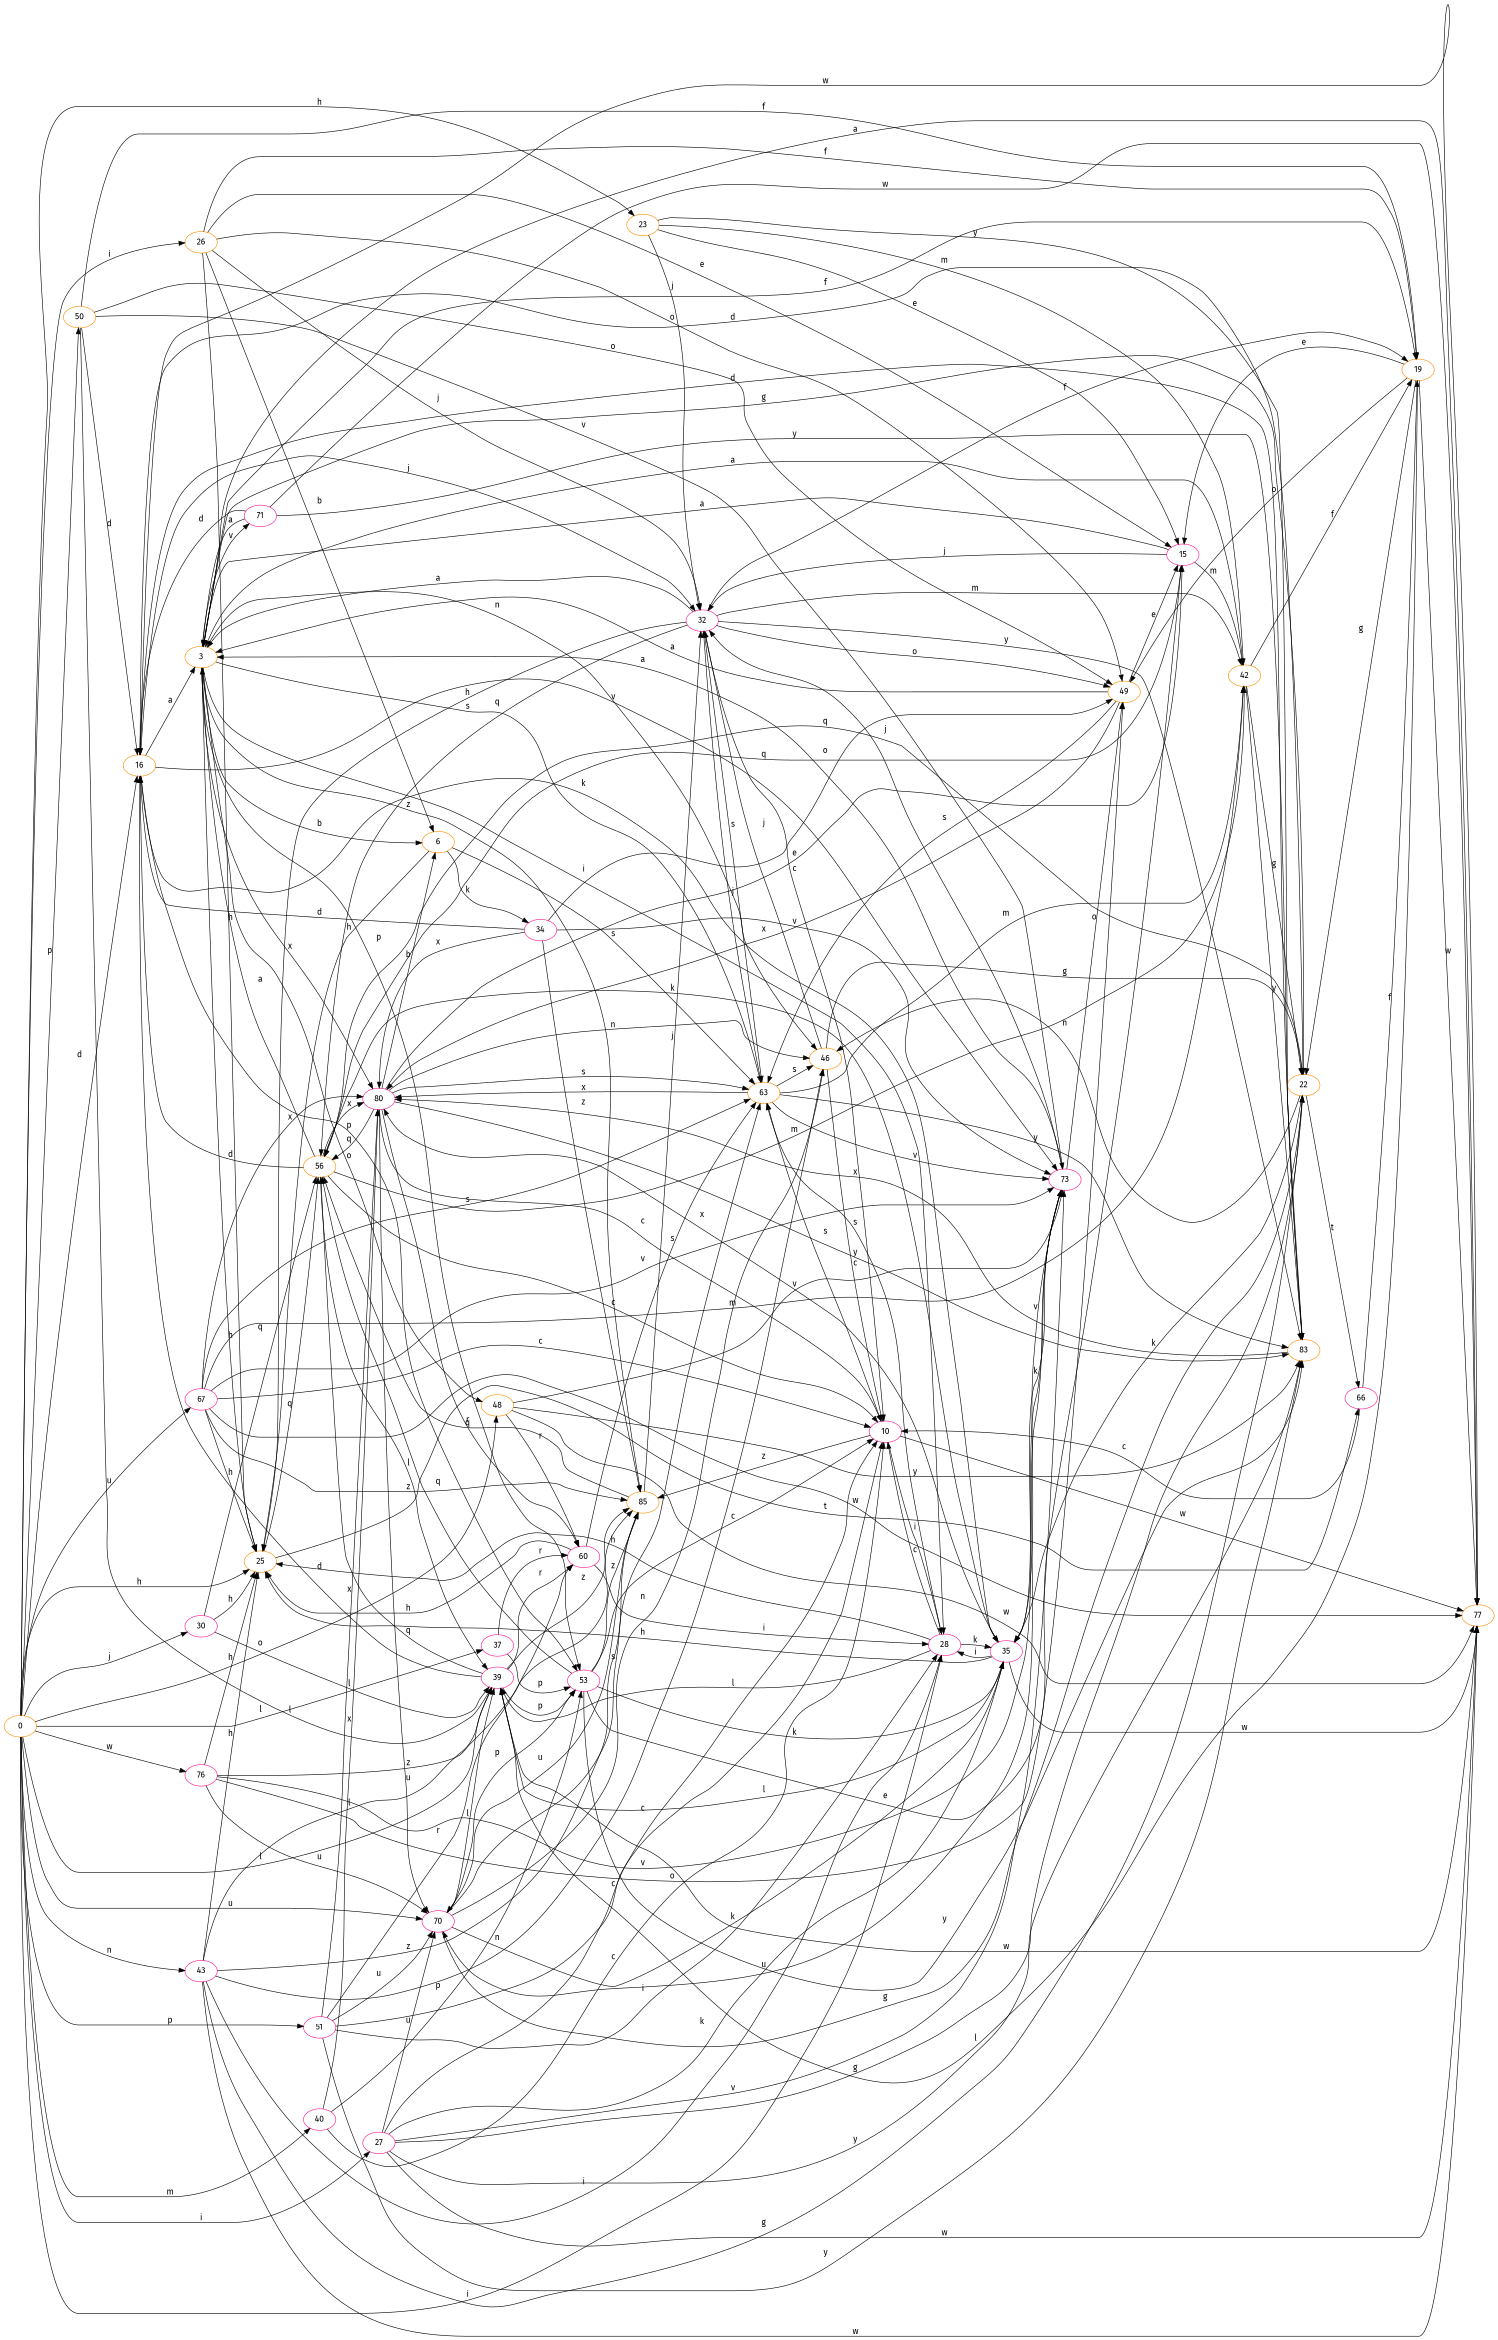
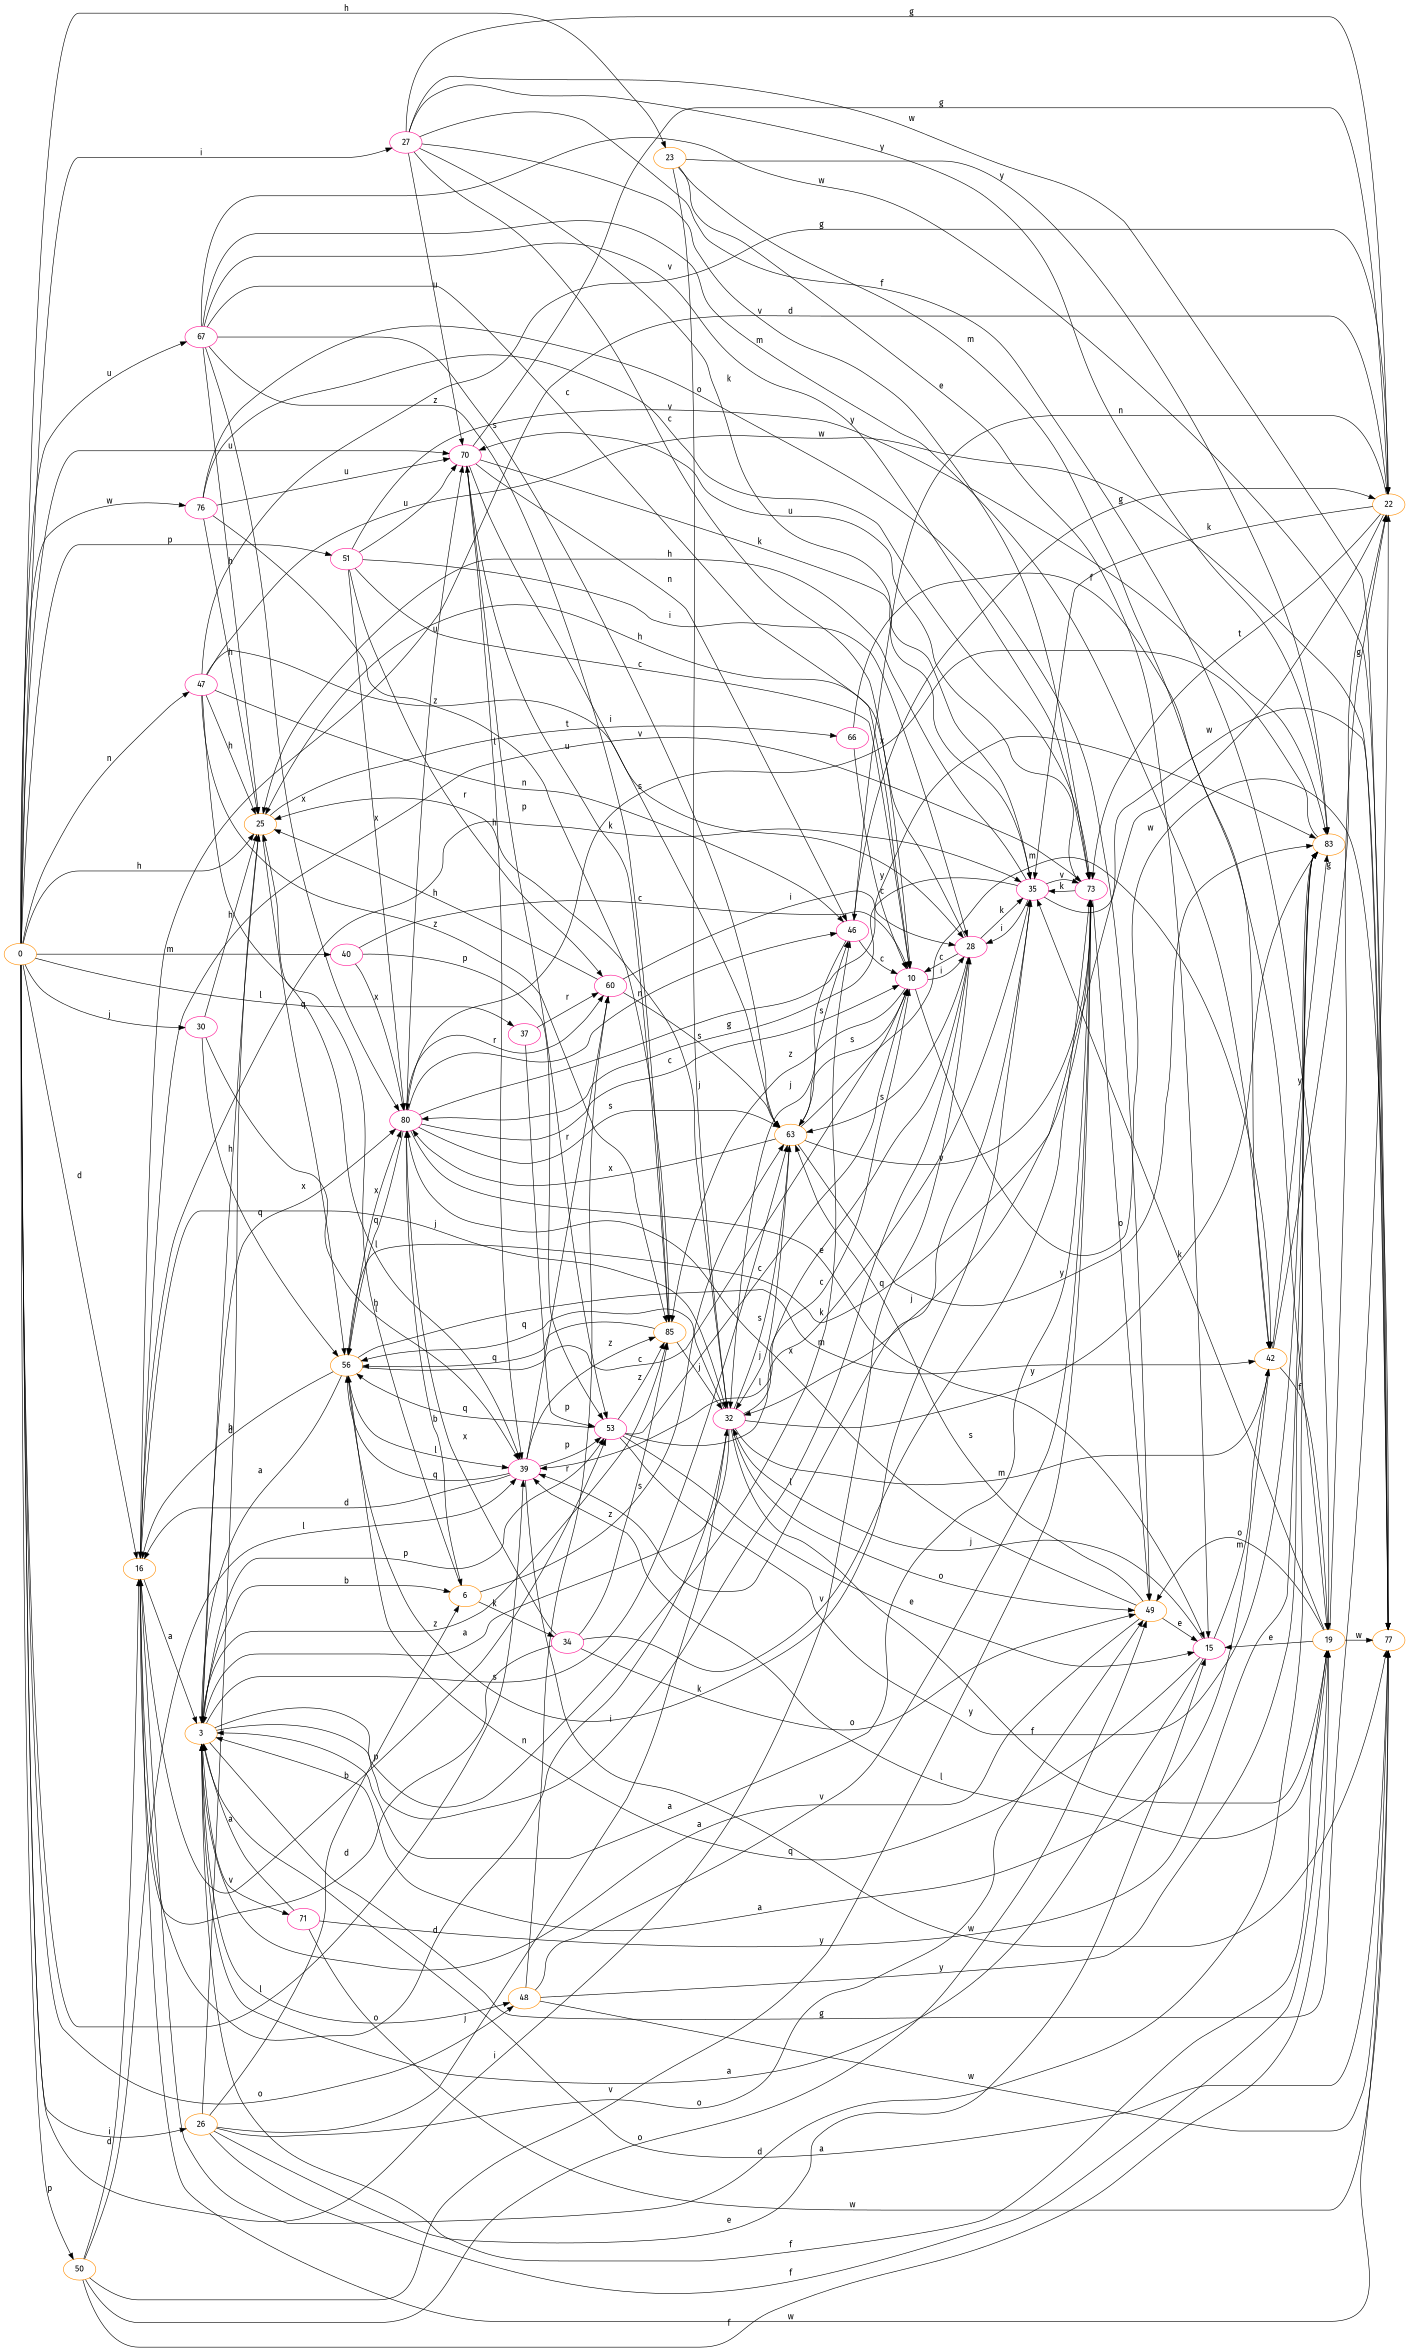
edge "27" -> "19": added, label "f"
edge "71" -> "16": now "32" -> "16"
node "46": color darkorange -> deeppink
edge "35" -> "80": label "x" -> "g"
edge "22" -> "66": now "22" -> "73"
edge "19" -> "35": added, label "k"
node "43": label "43" -> "47"
